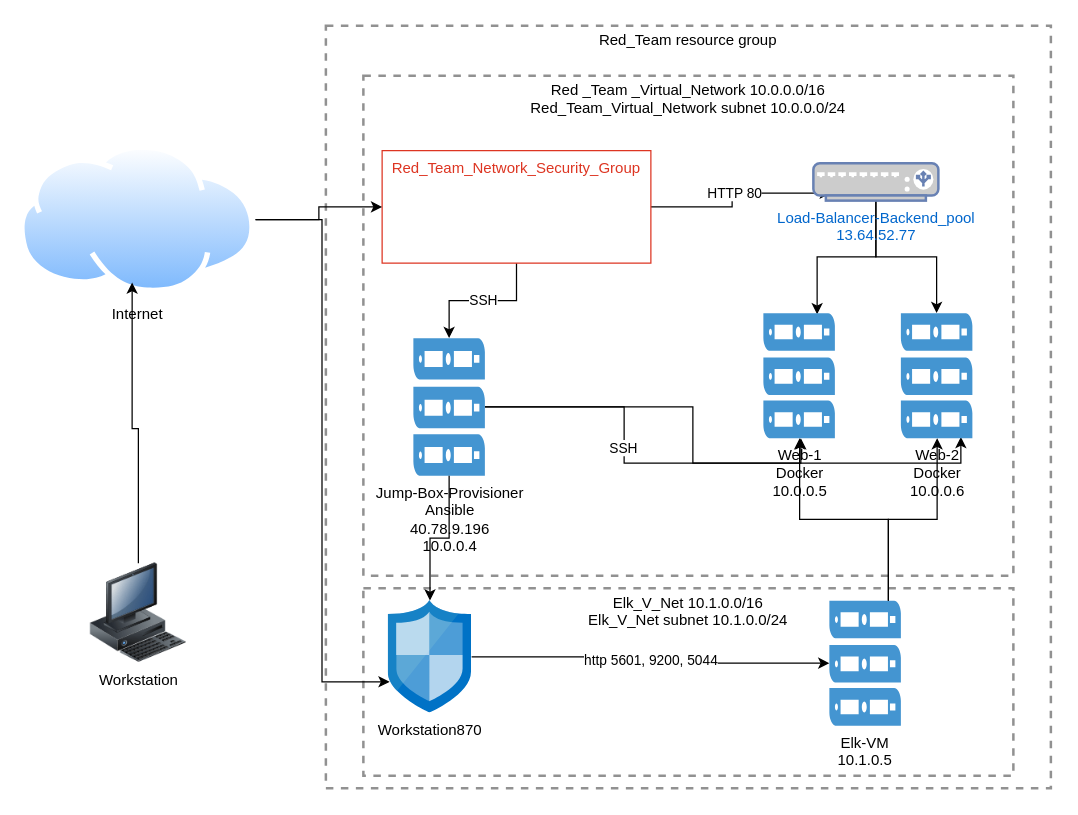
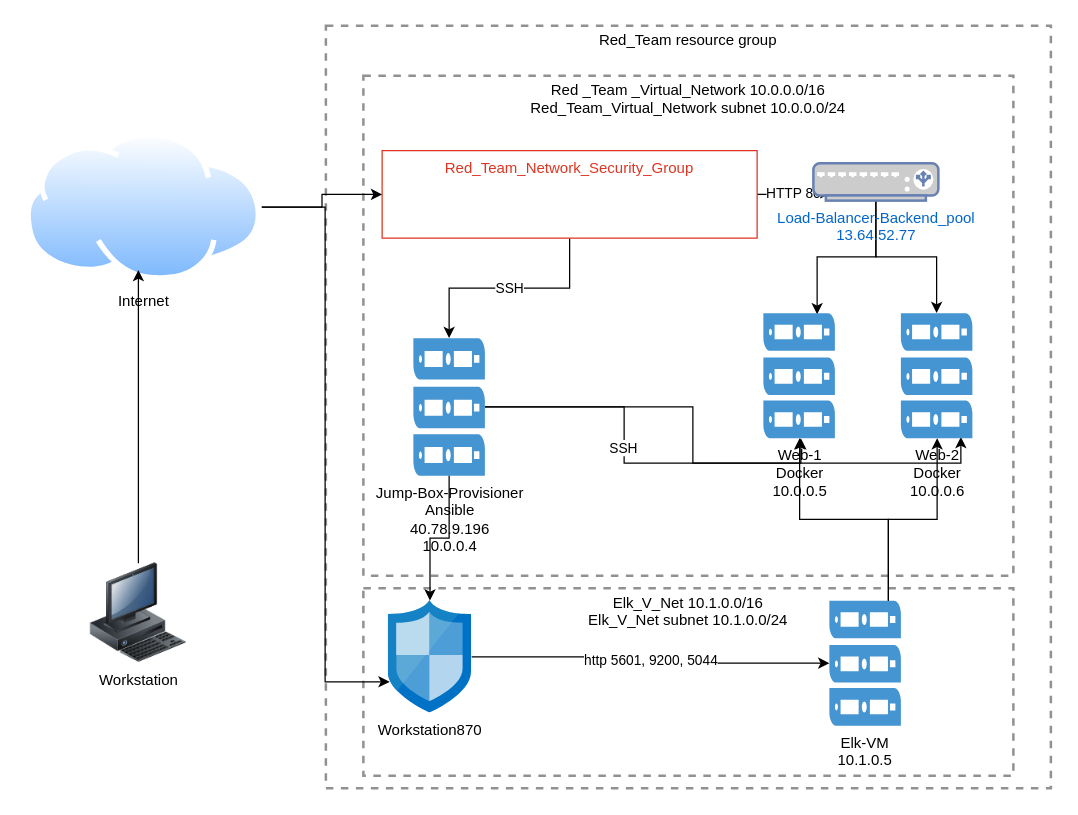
node "Red_Team_Network_Security_Group": size 269x113 -> 375x88
node "Internet": moved (137, 219) -> (144, 207)
